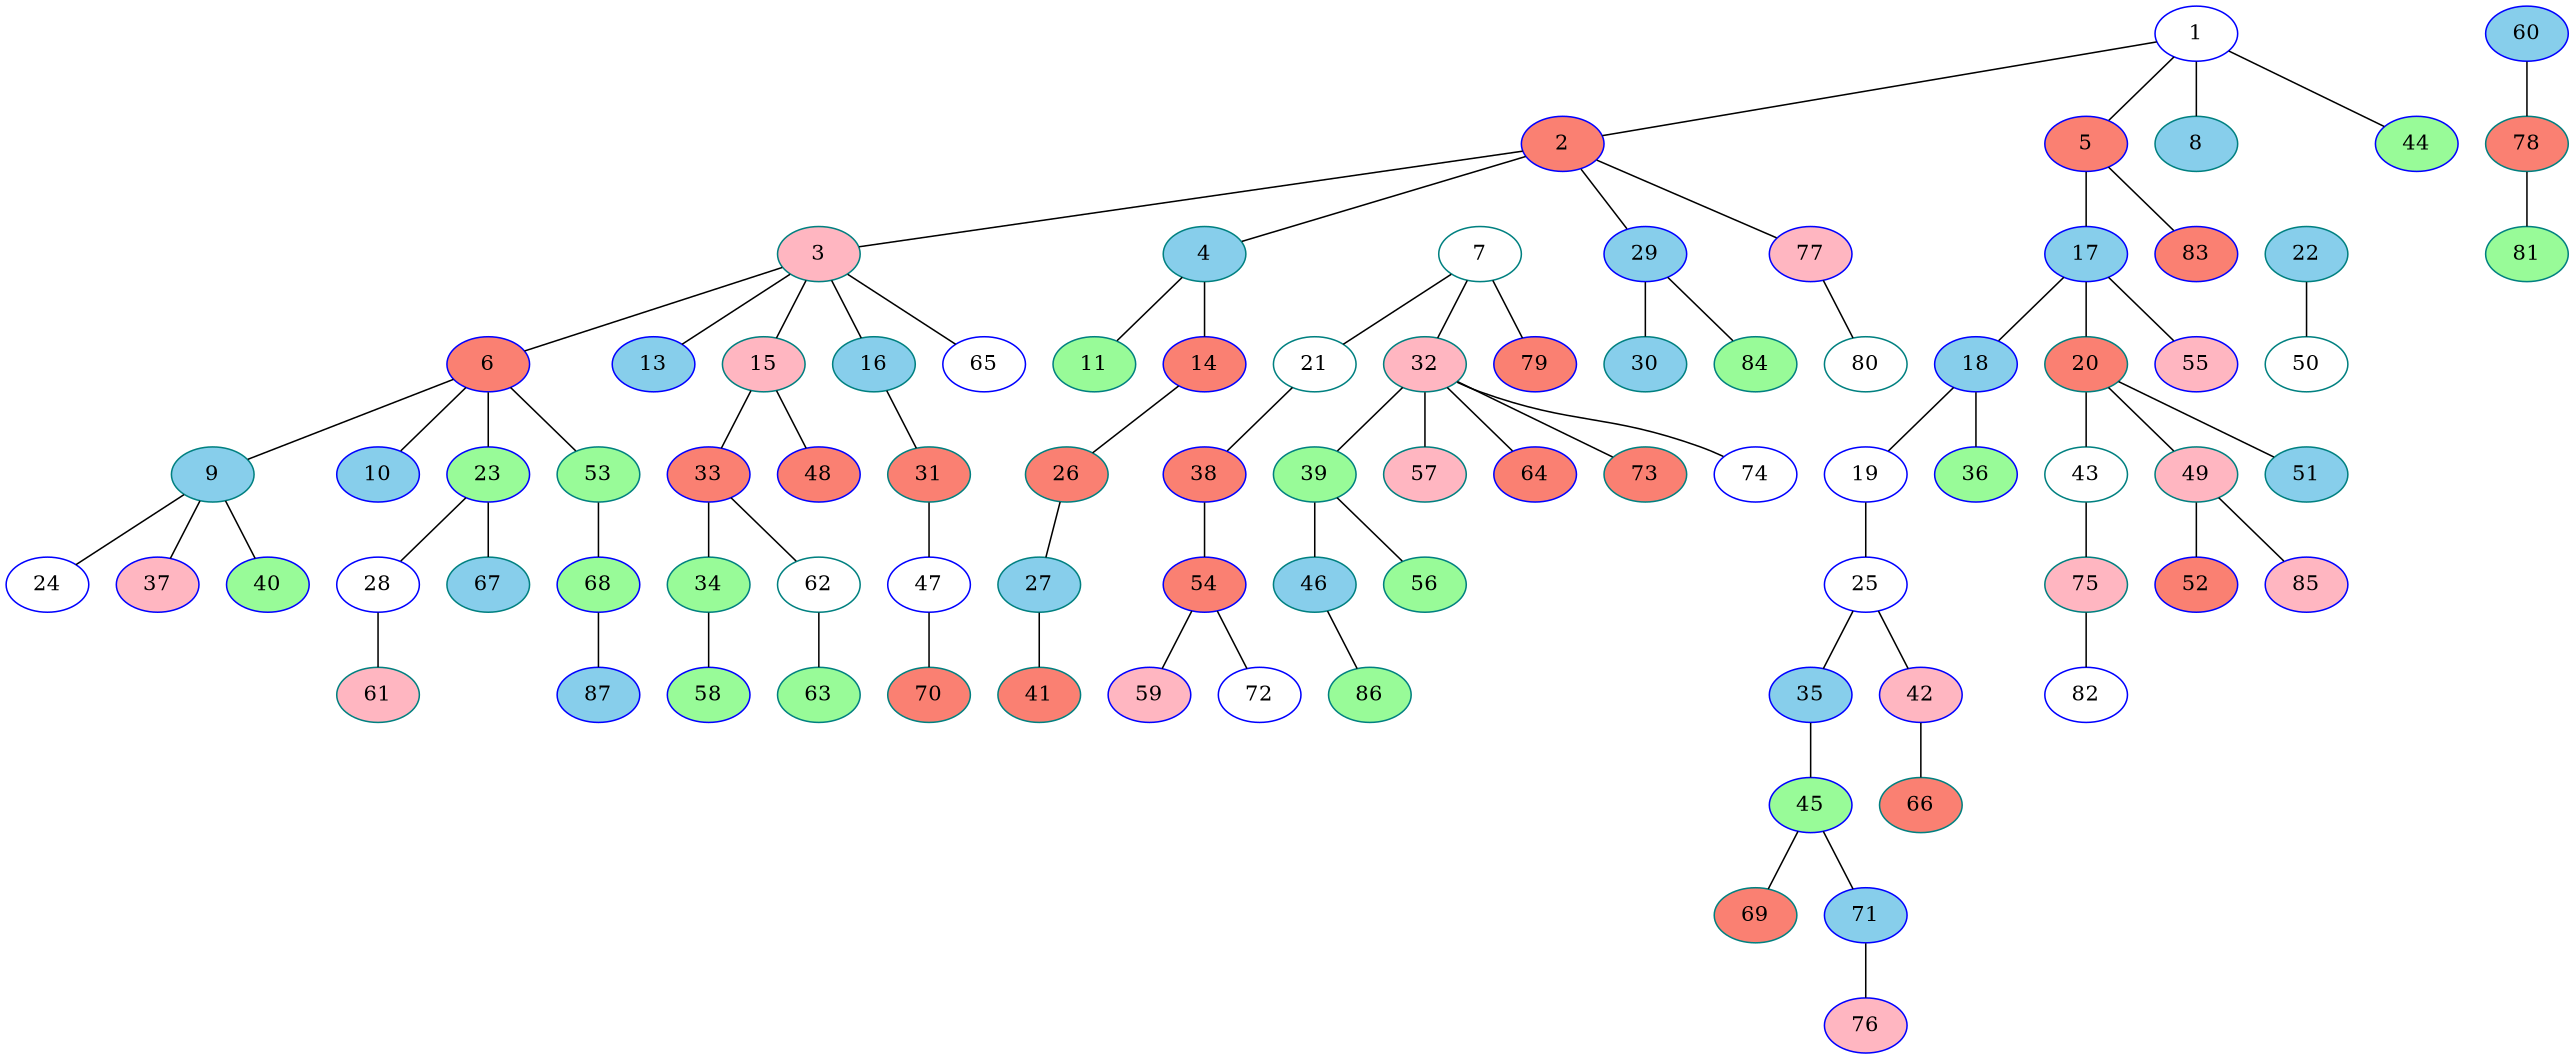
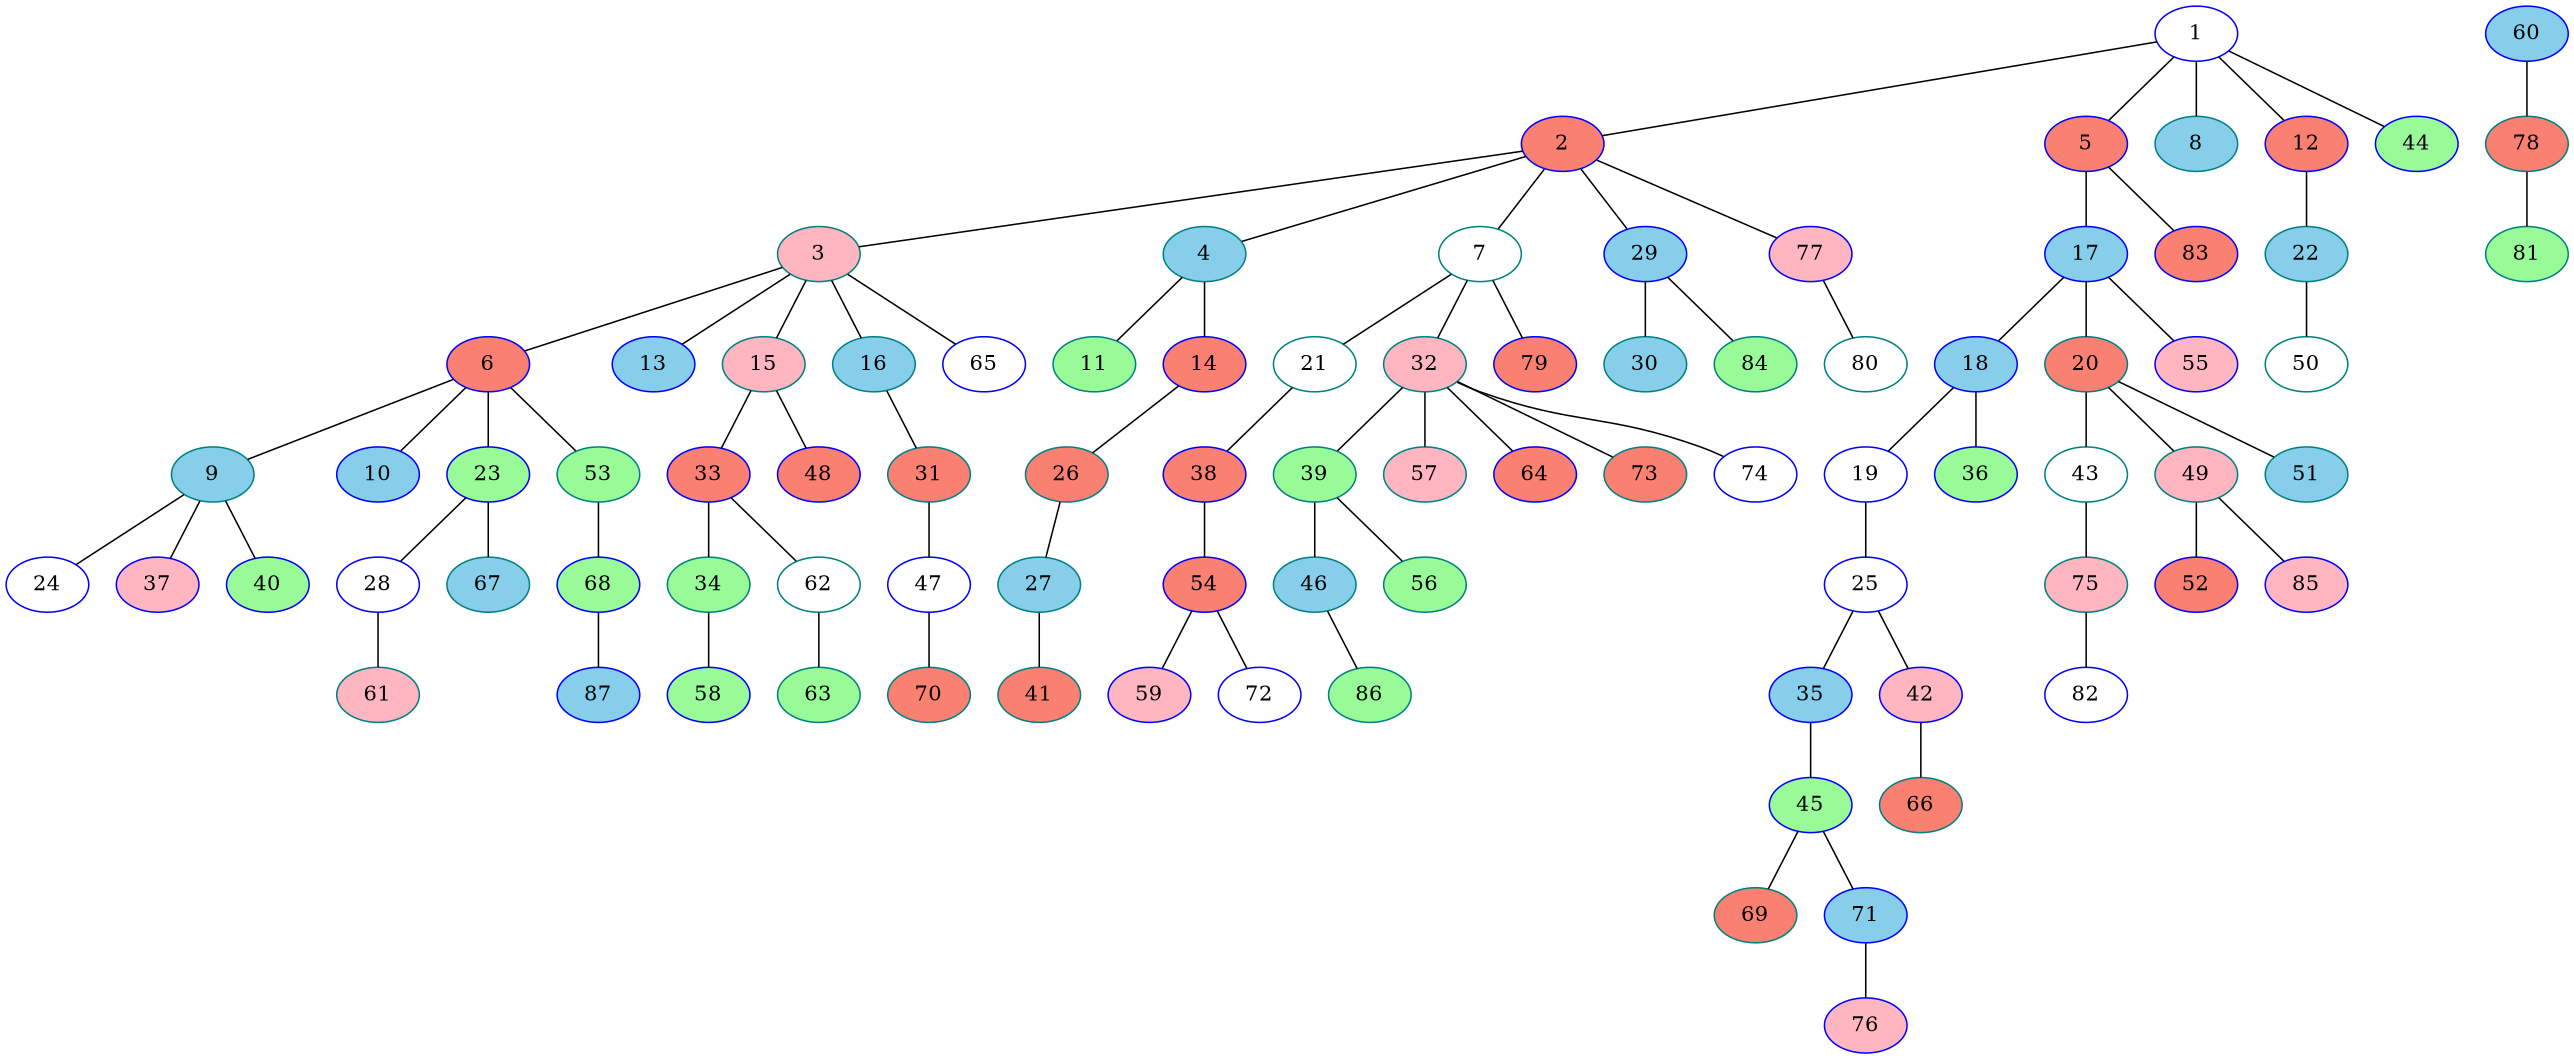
node "12": added
edge "2" -- "7": added
